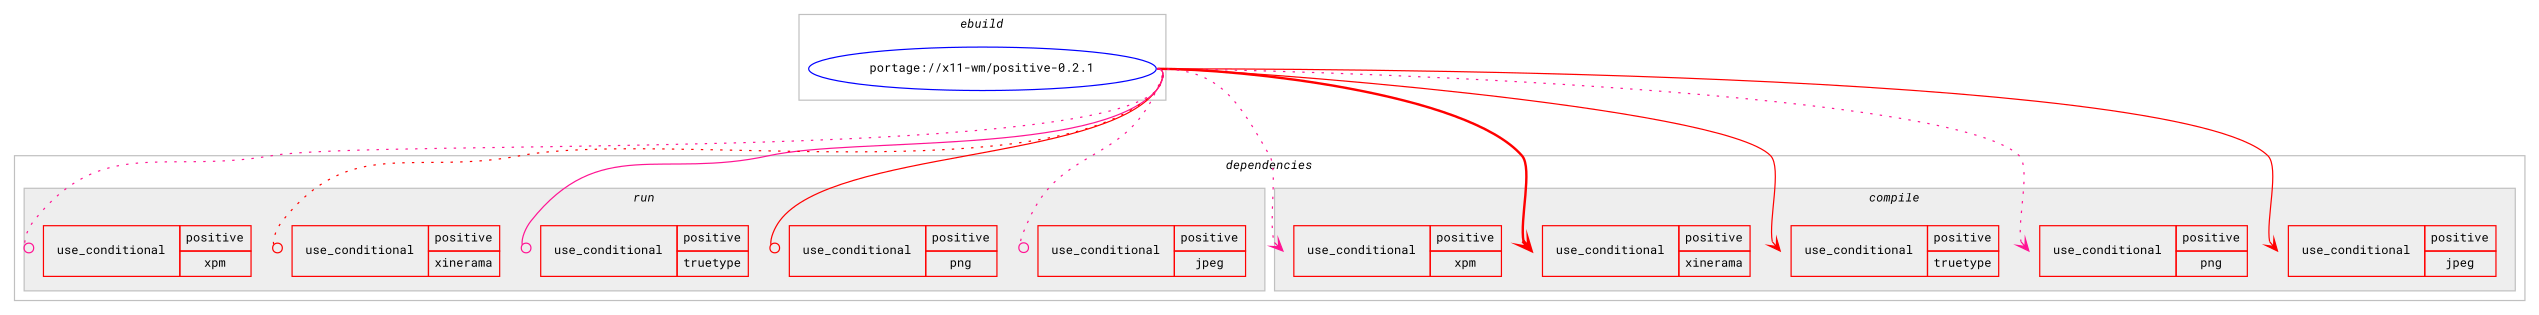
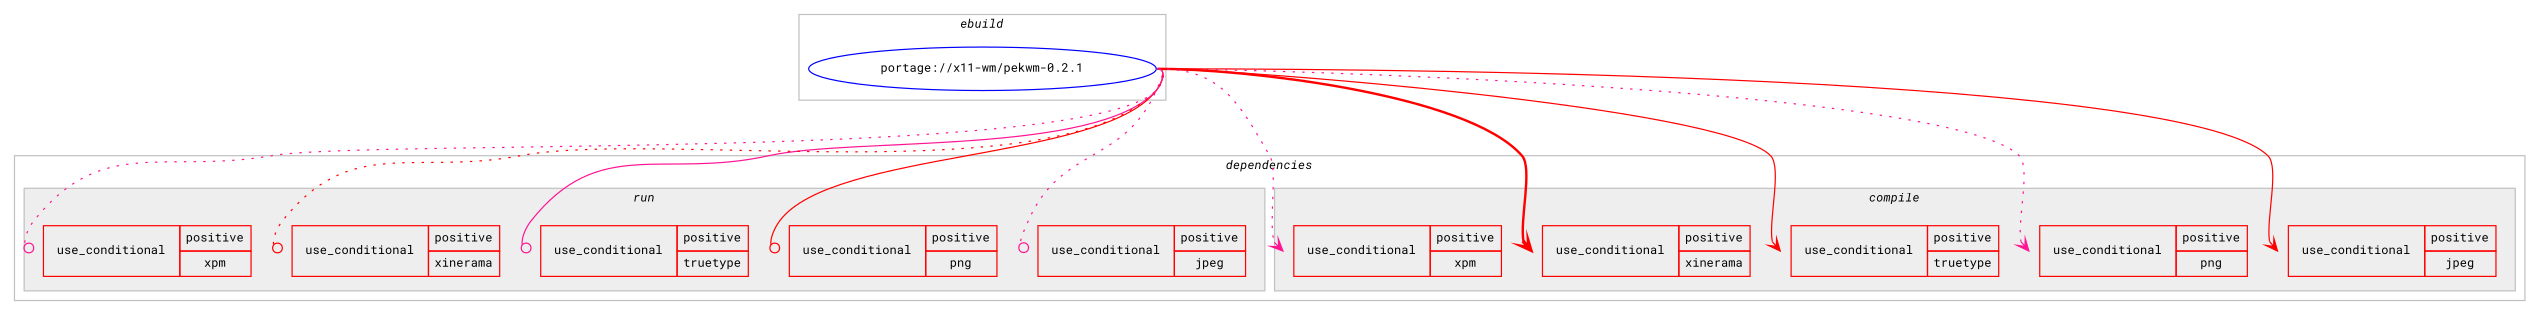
node "portage://x11-wm/positive-0.2.1": label "portage://x11-wm/positive-0.2.1" -> "portage://x11-wm/pekwm-0.2.1"
